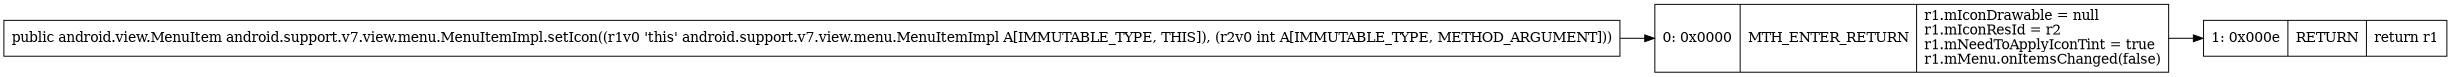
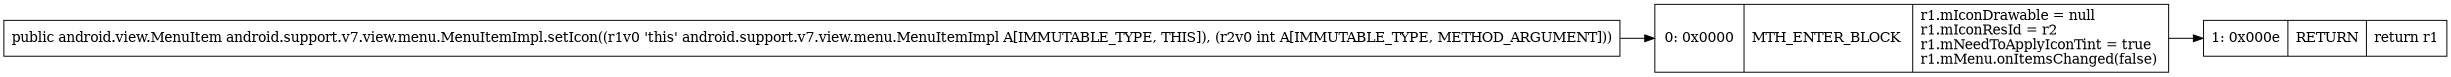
node "0: 0x0000": text "MTH_ENTER_RETURN" -> "MTH_ENTER_BLOCK"
